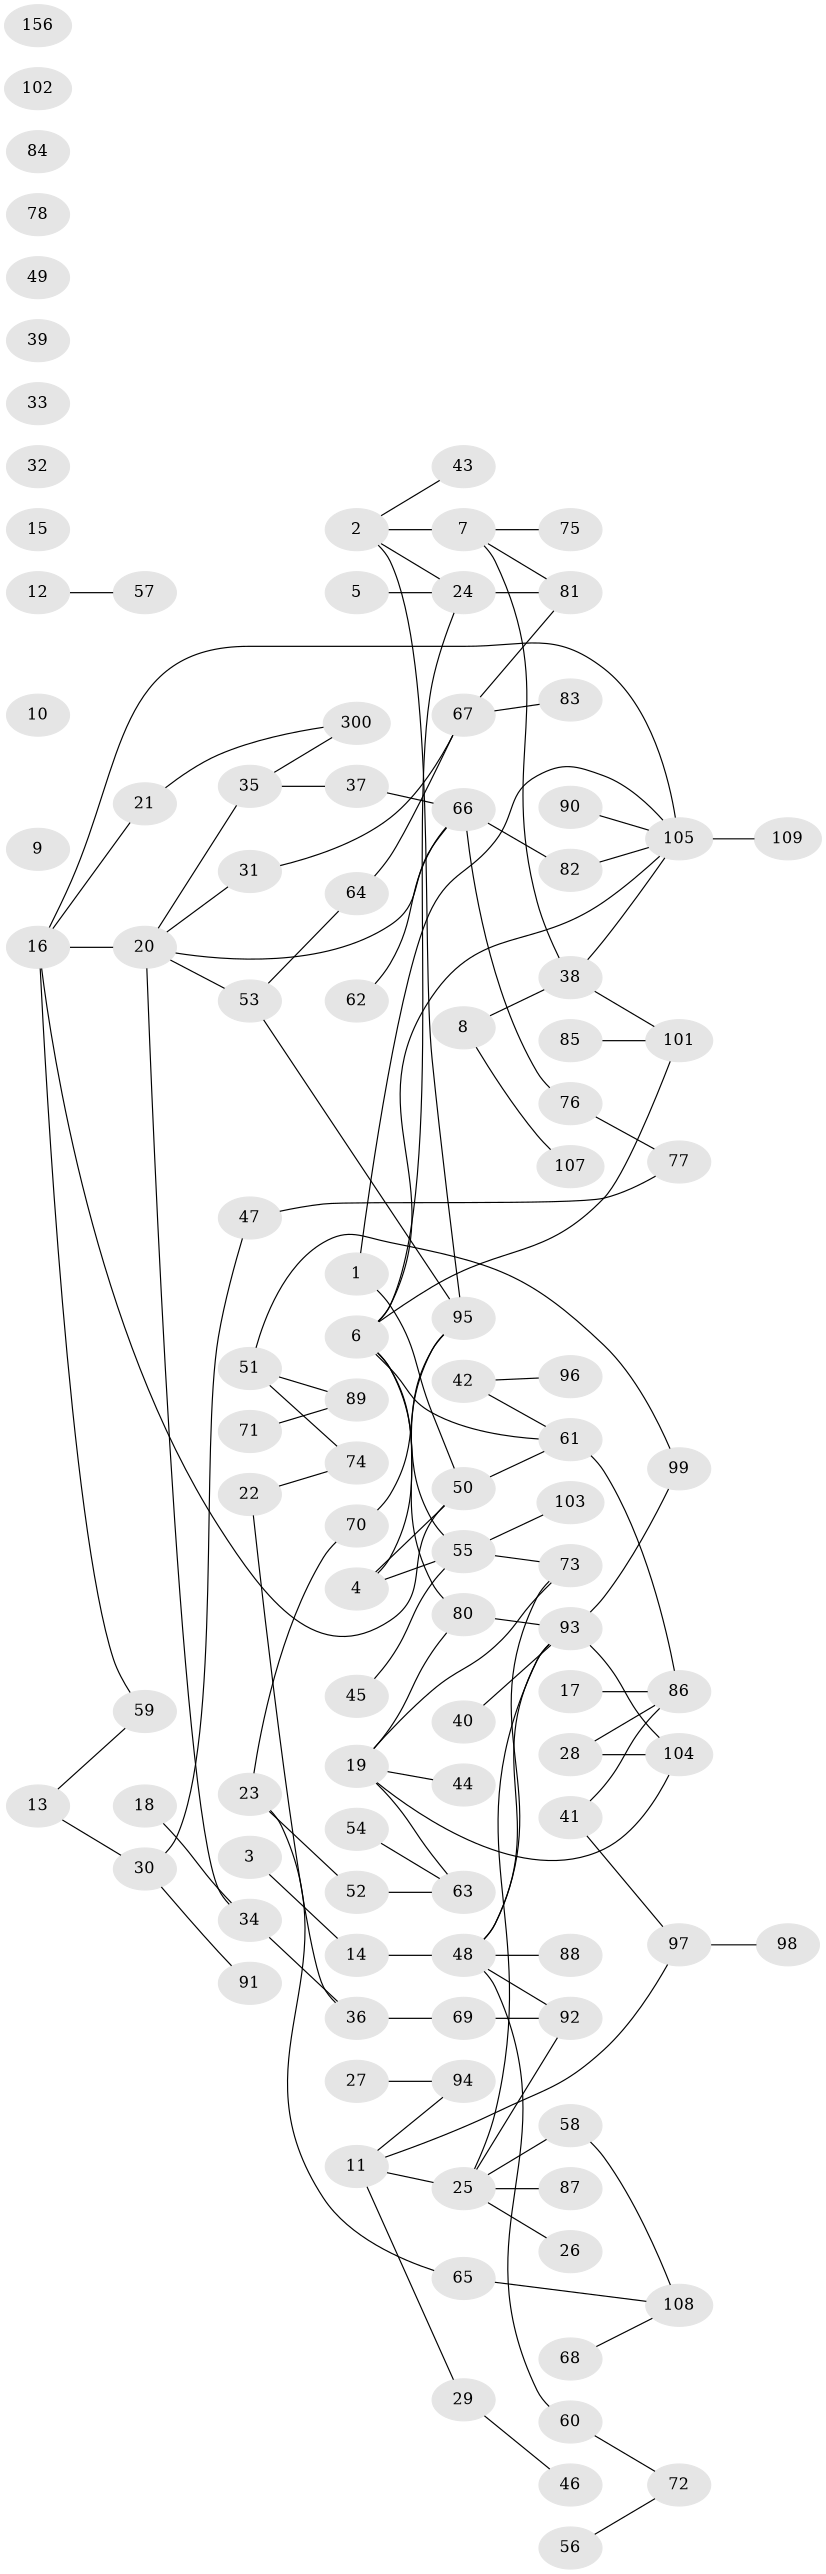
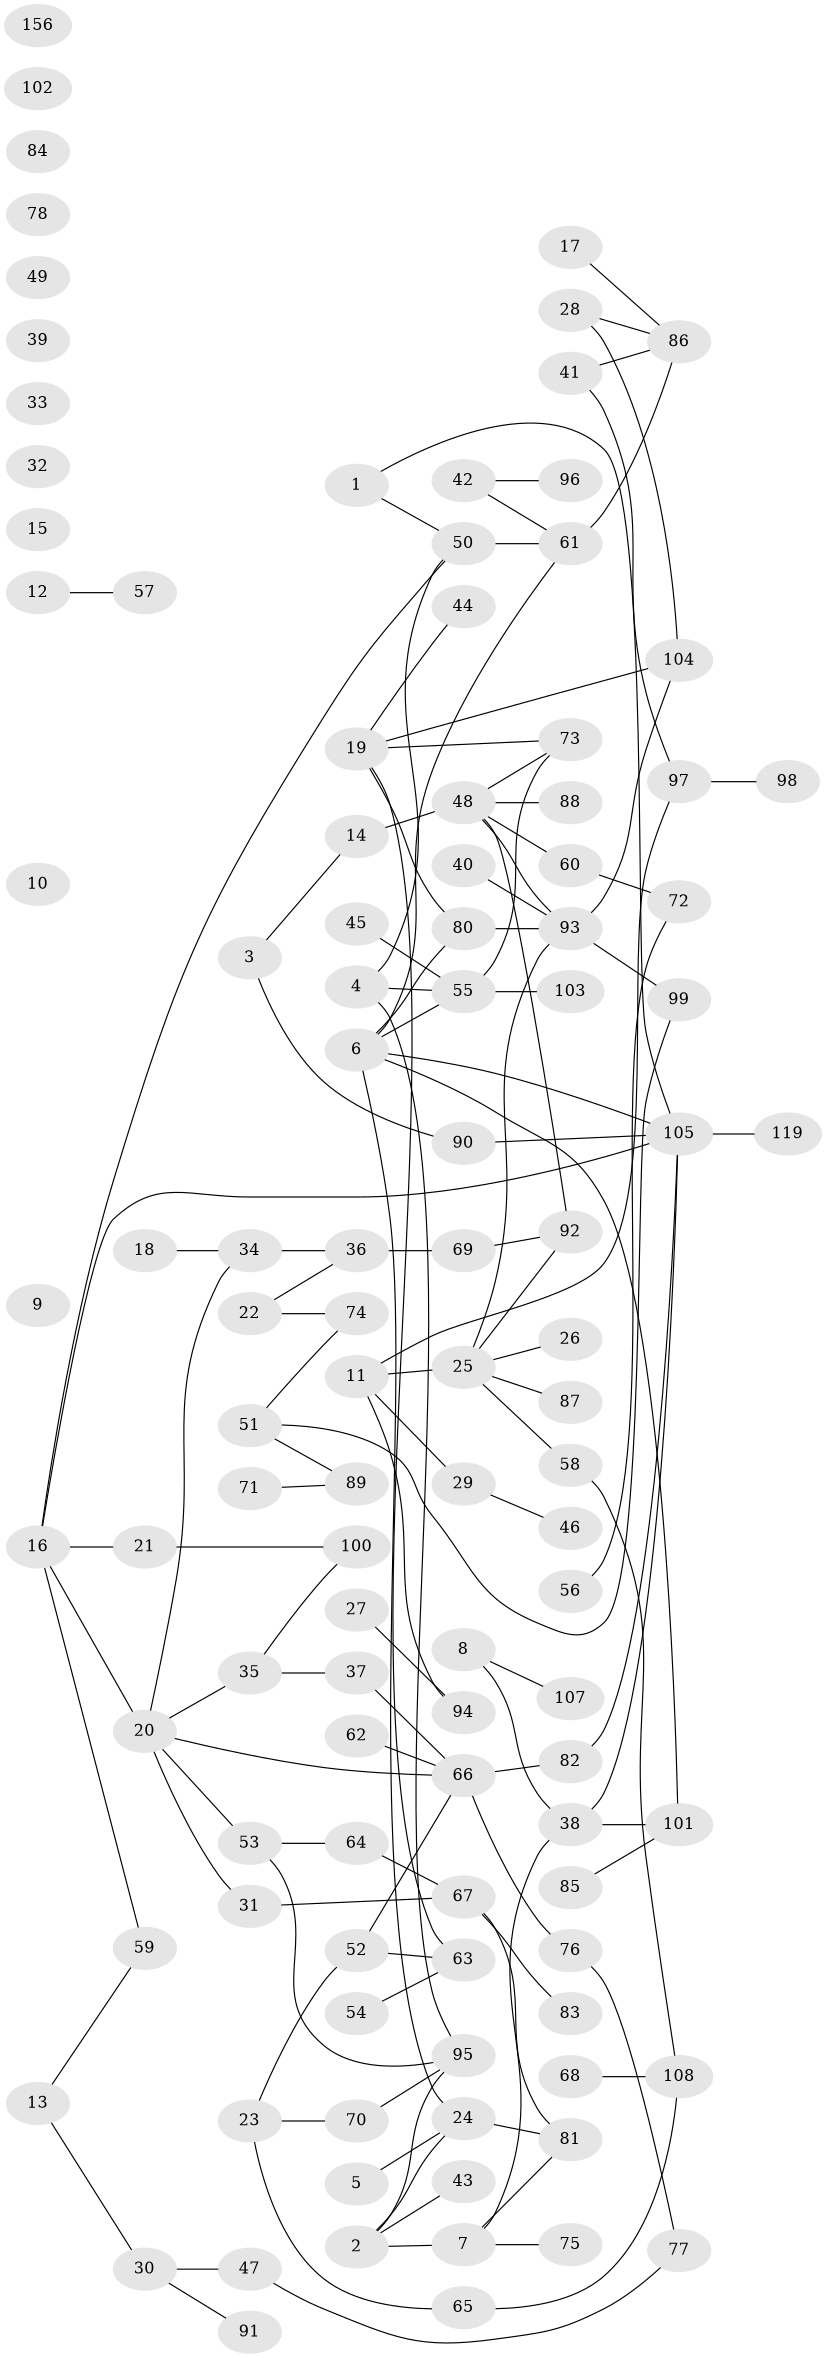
node "300": label "300" -> "100"
node "109": label "109" -> "119"
edge "3" -- "90": added
edge "66" -- "52": added
